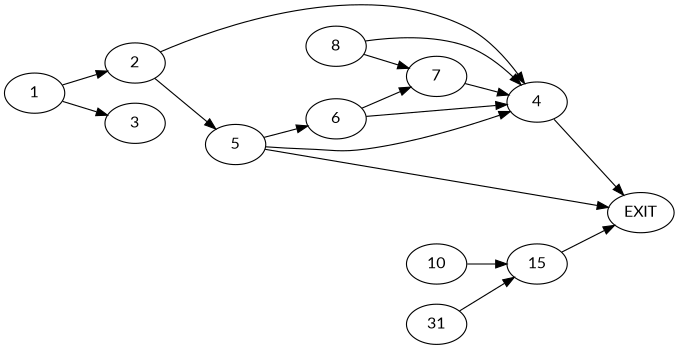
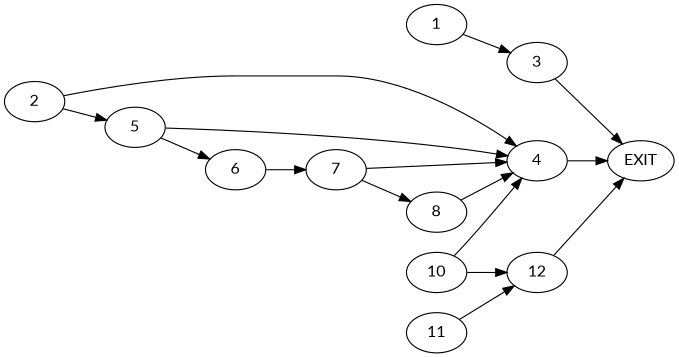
edge "8" -> "7": reversed
edge "1" -> "2": removed
edge "6" -> "4": now "10" -> "4"
edge "5" -> "EXIT": now "3" -> "EXIT"
node "15": label "15" -> "12"
node "31": label "31" -> "11"
